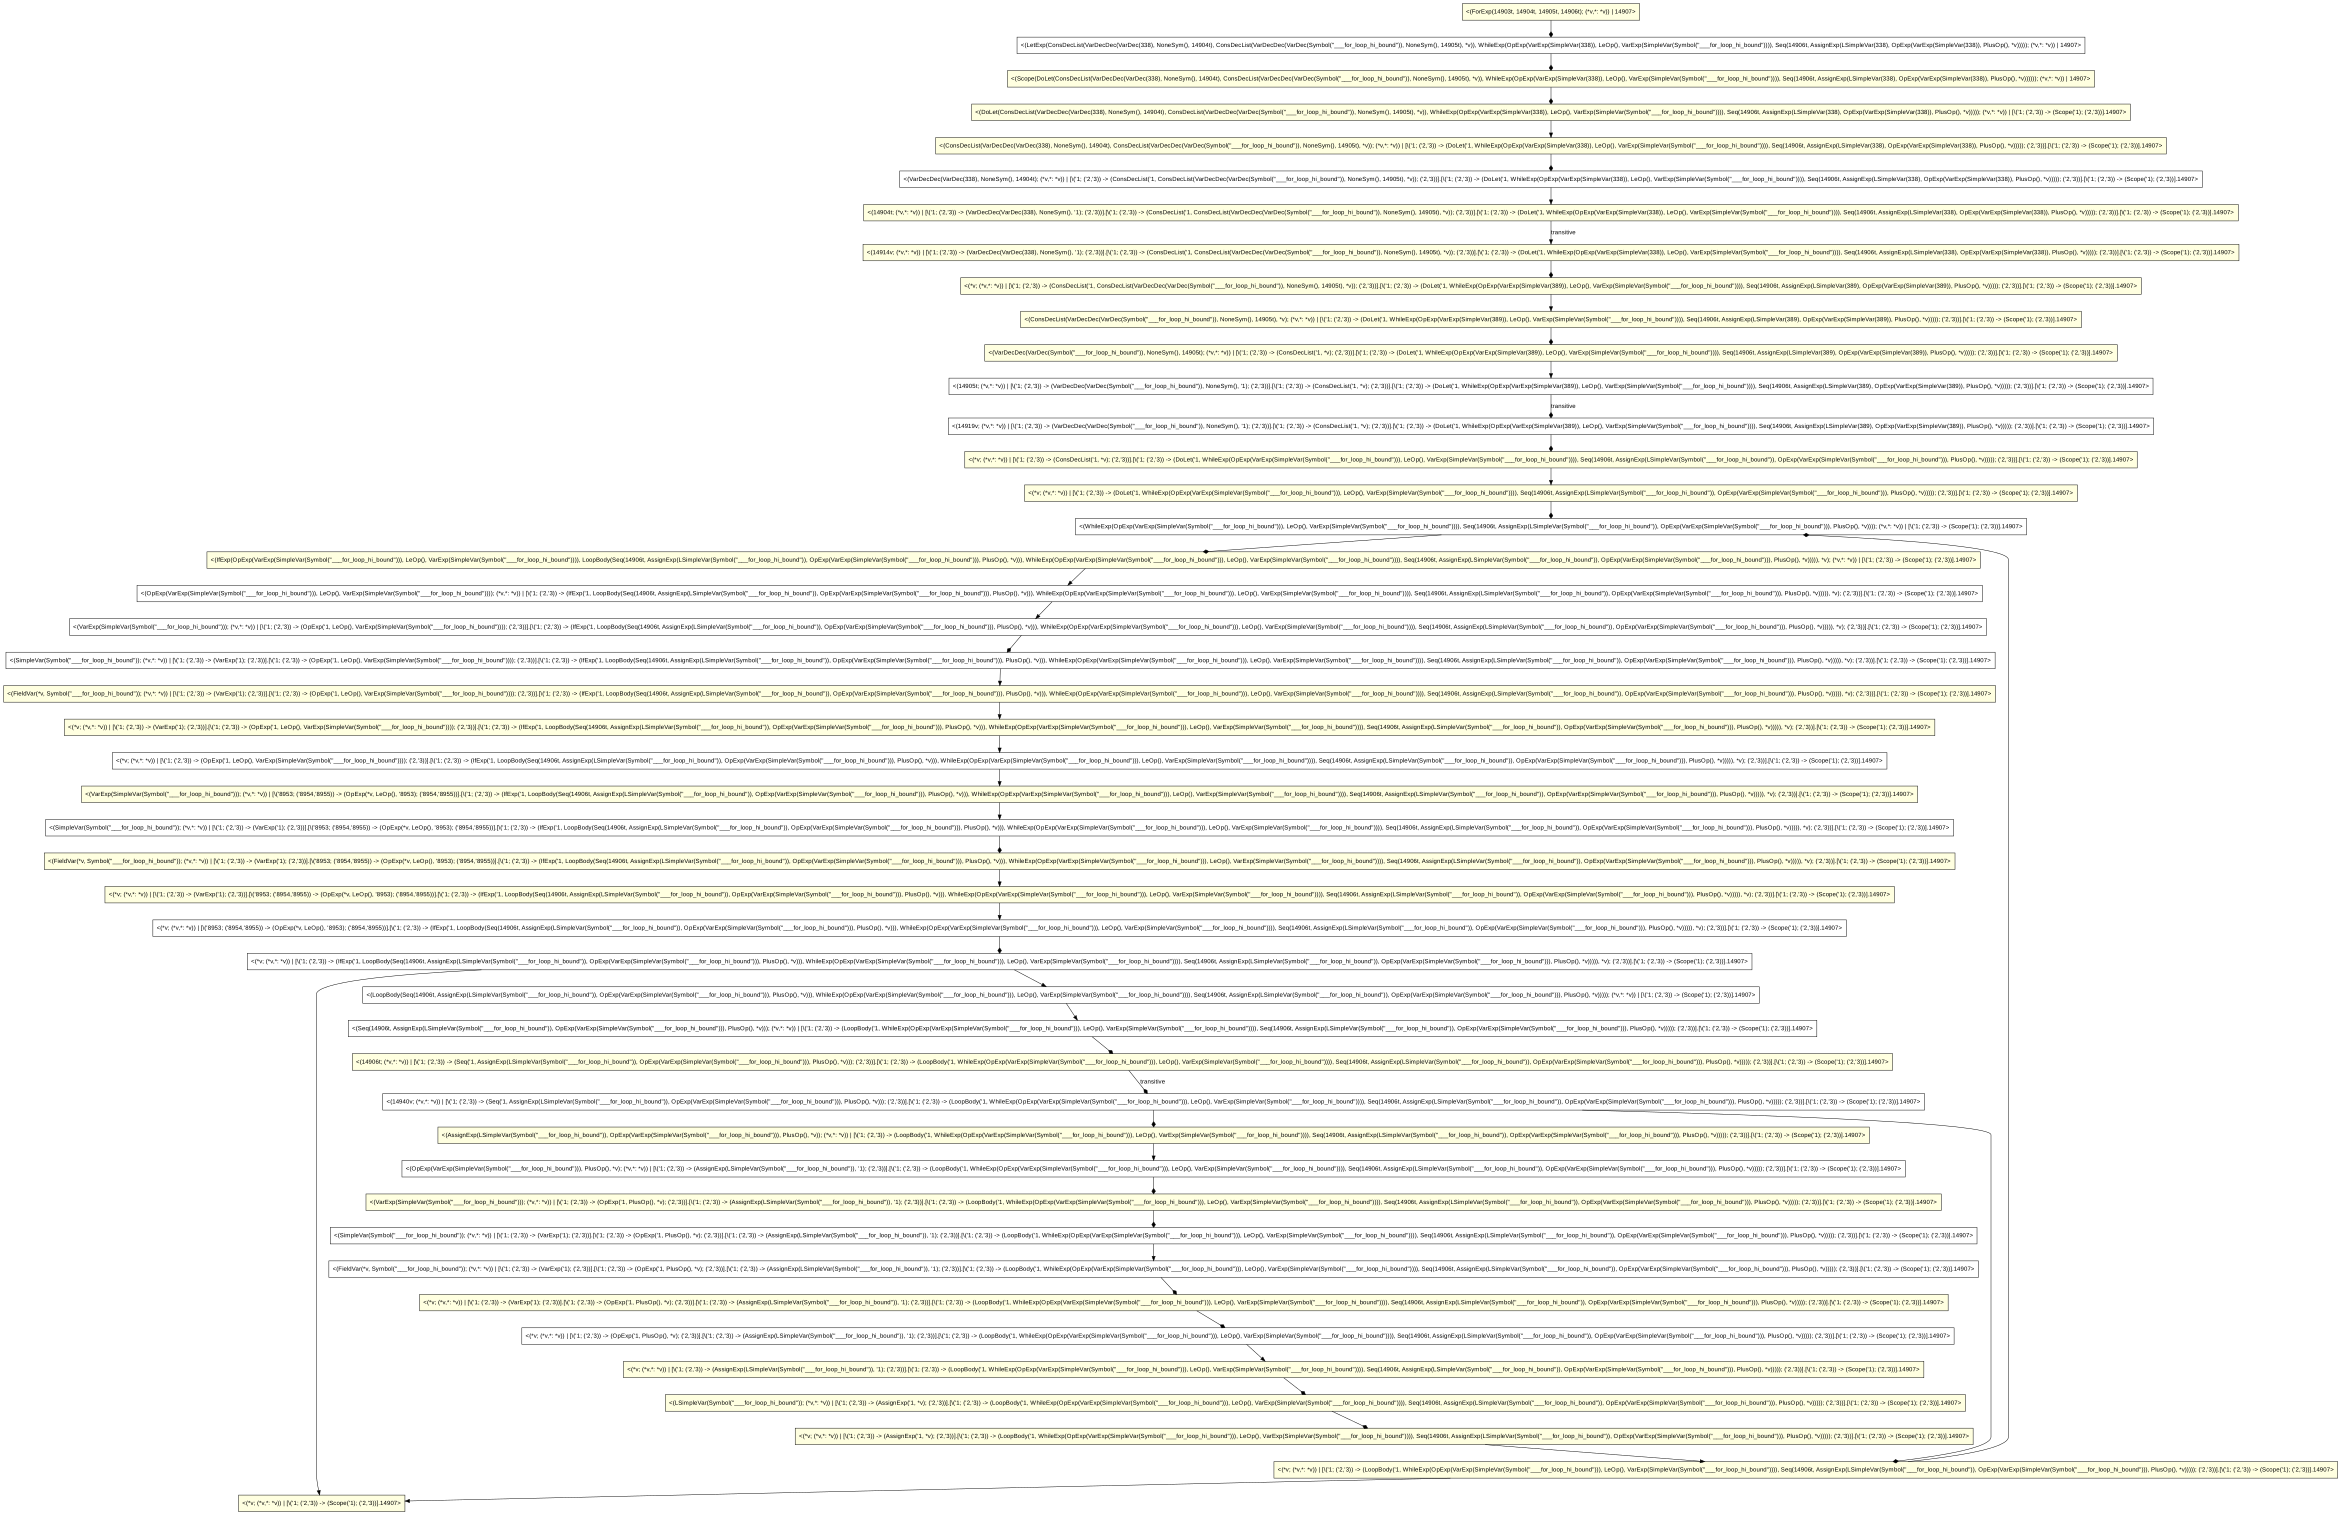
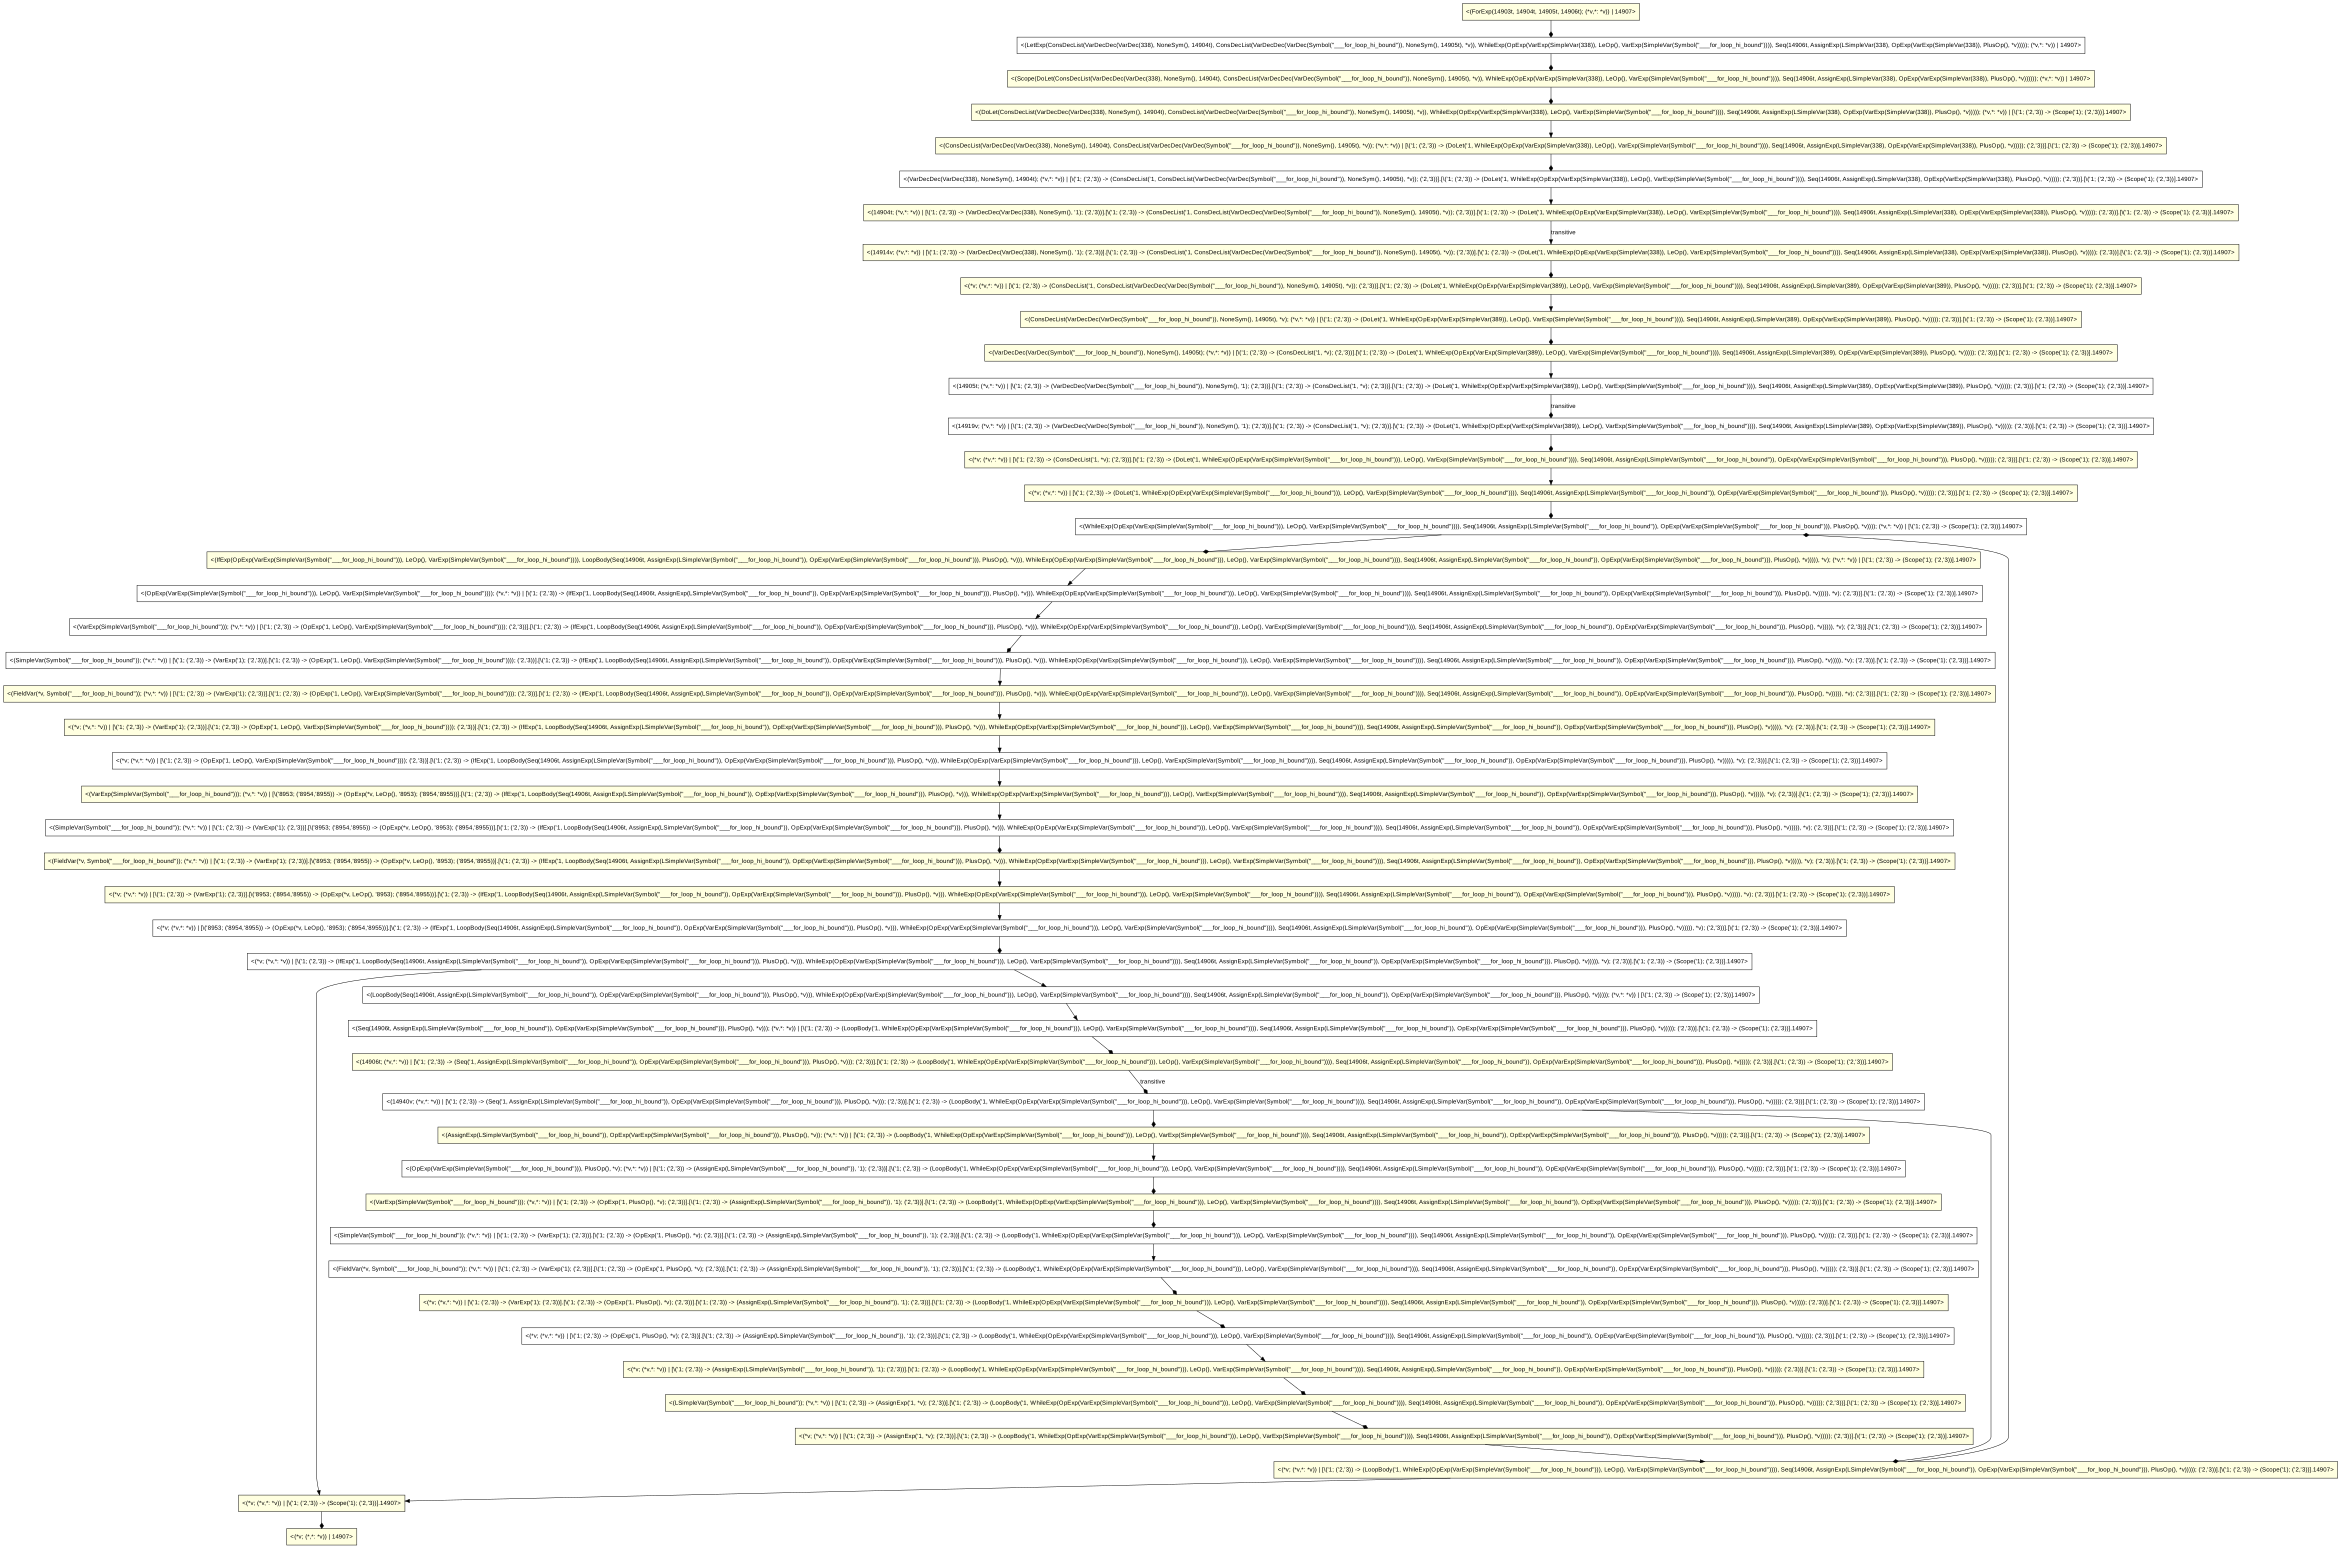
node "<(*v; (*,*: *v)) | 14907>": added
